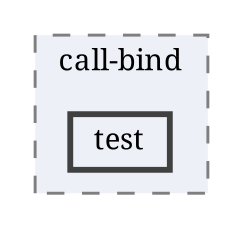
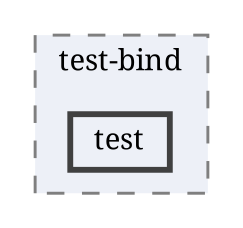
cluster "call-bind": label "call-bind" -> "test-bind"
